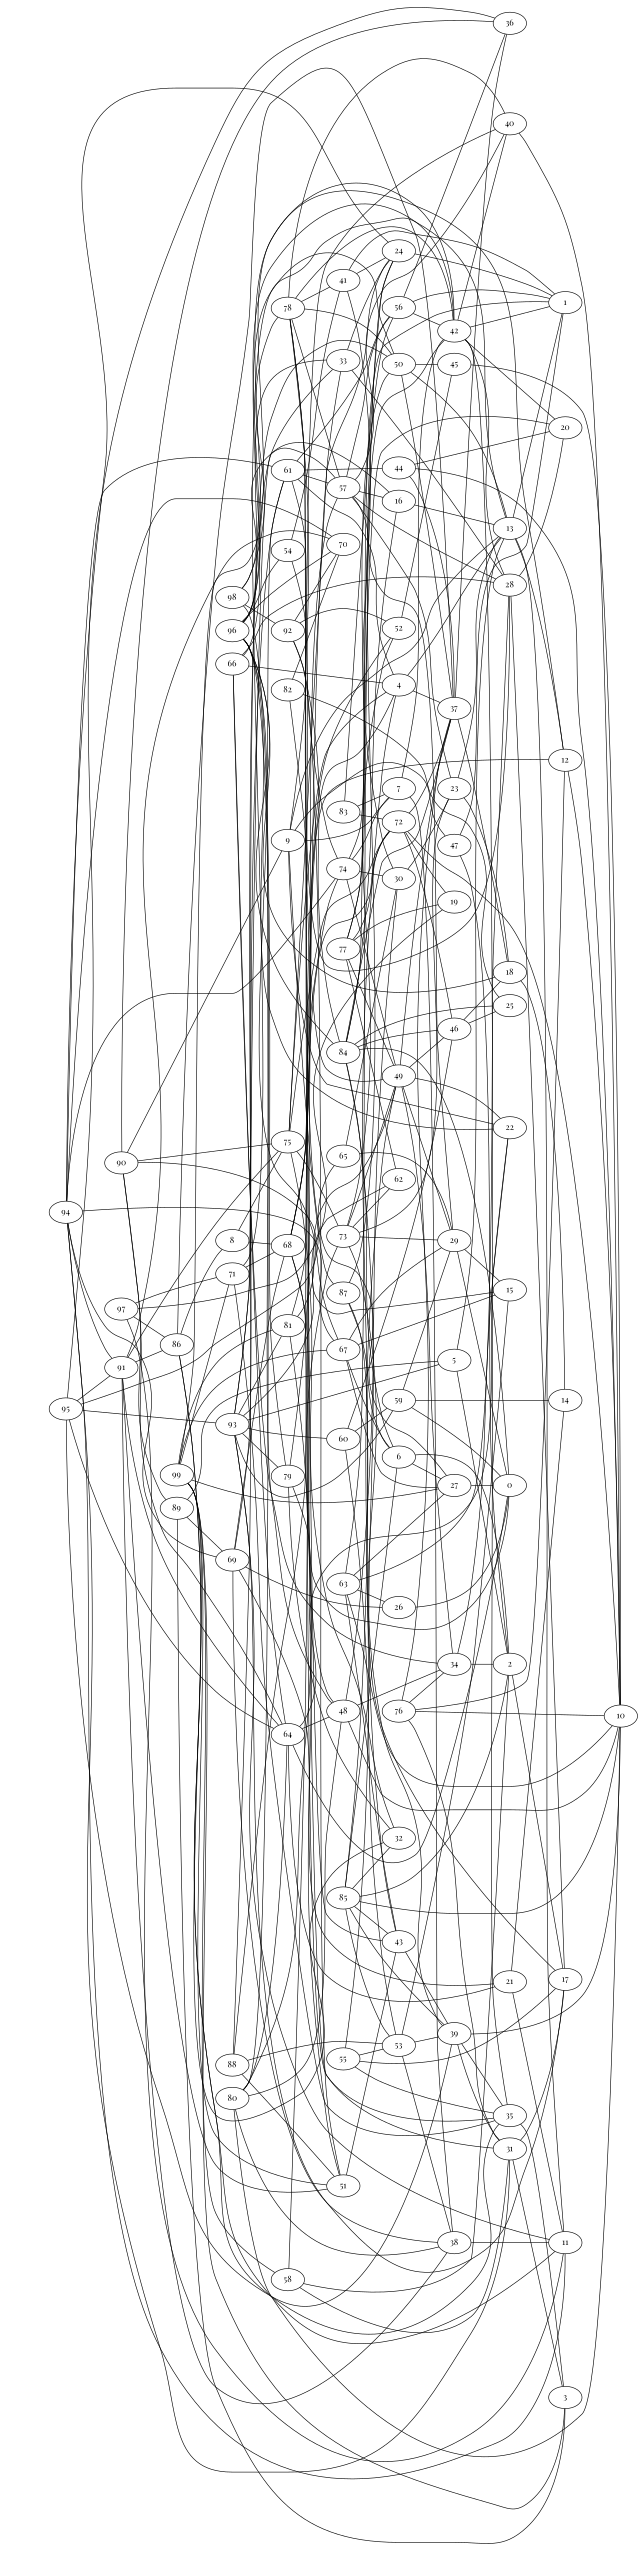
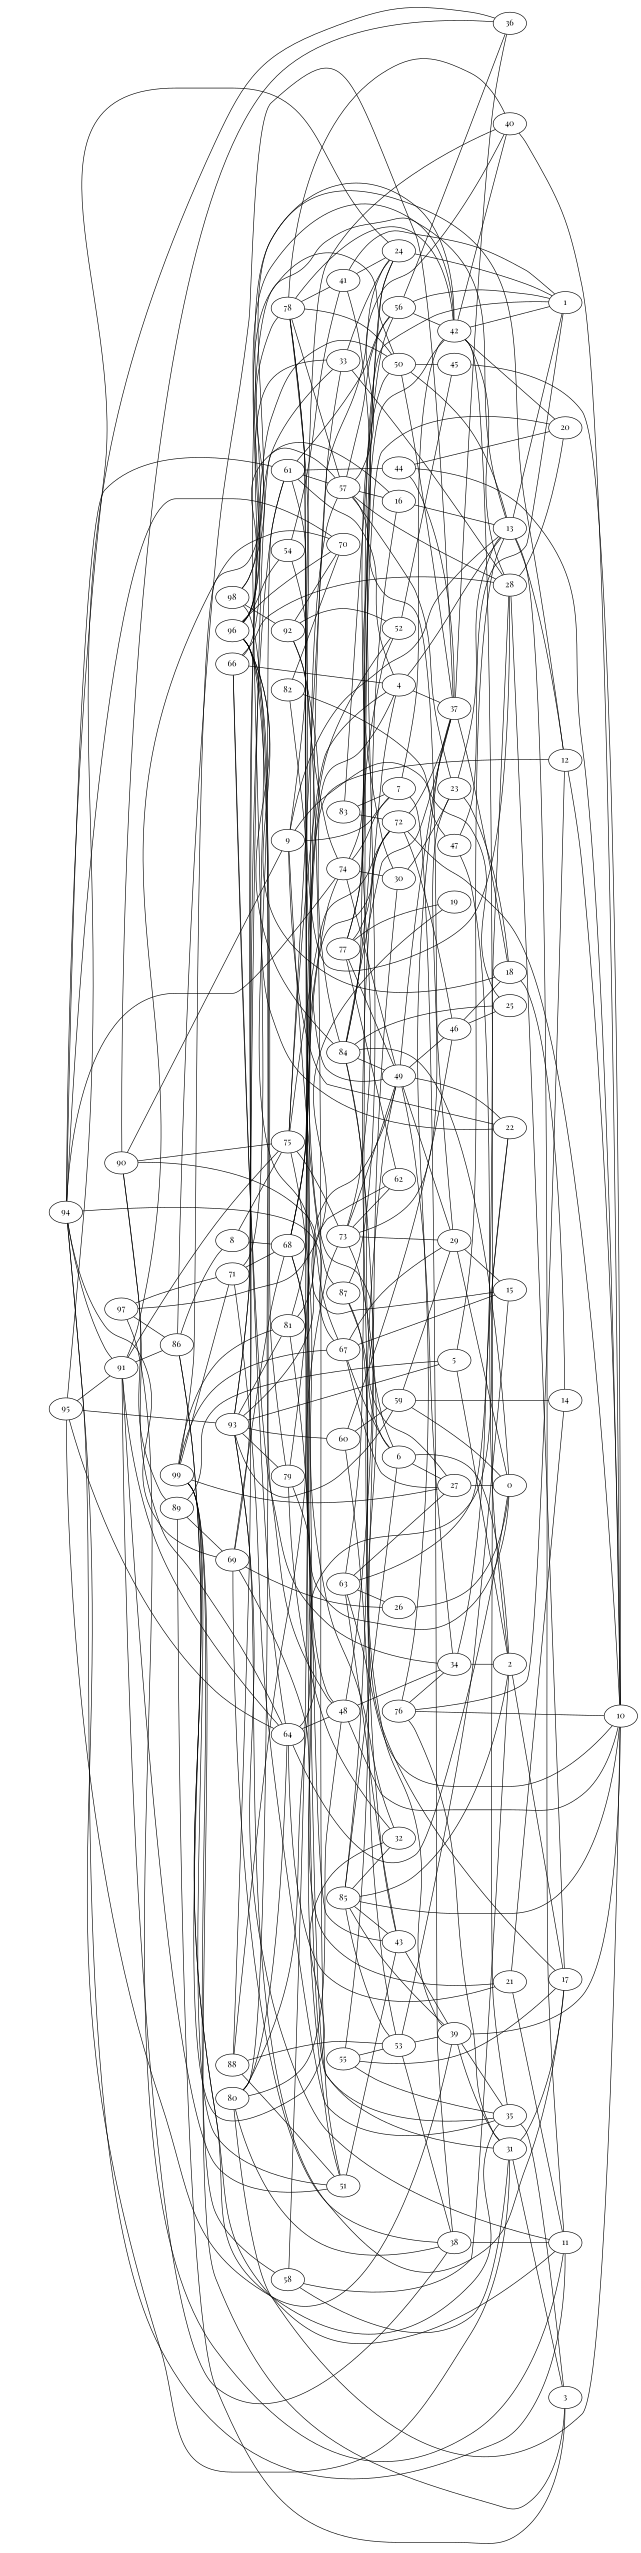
edge "72" -- "19": removed
edge "46" -- "84": now "49" -- "84"
node "65": removed
